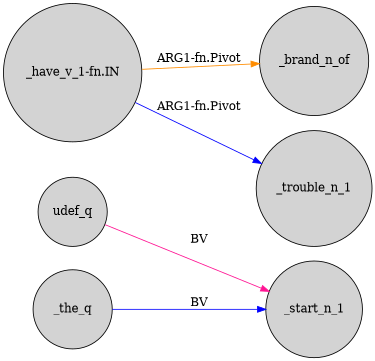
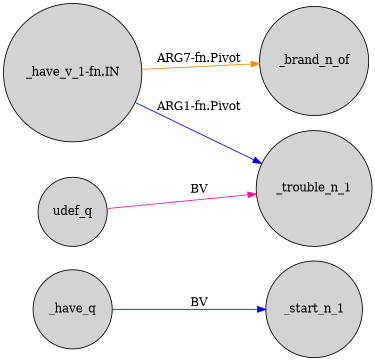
edge "_have_v_1-fn.IN" -> "_brand_n_of": label "ARG1-fn.Pivot" -> "ARG7-fn.Pivot"
edge "udef_q" -> "_start_n_1": now "udef_q" -> "_trouble_n_1"
node "_the_q": label "_the_q" -> "_have_q"
